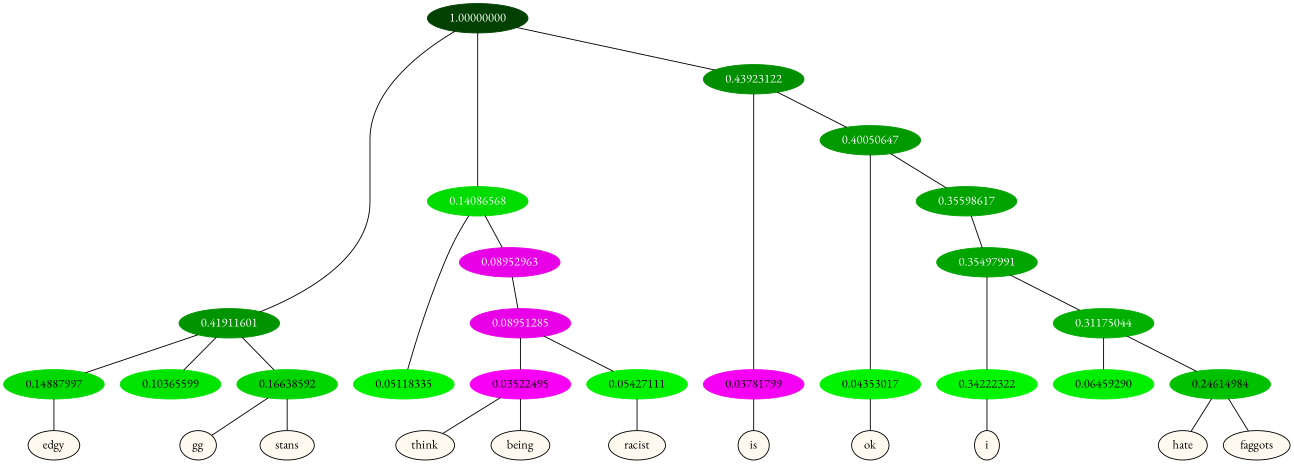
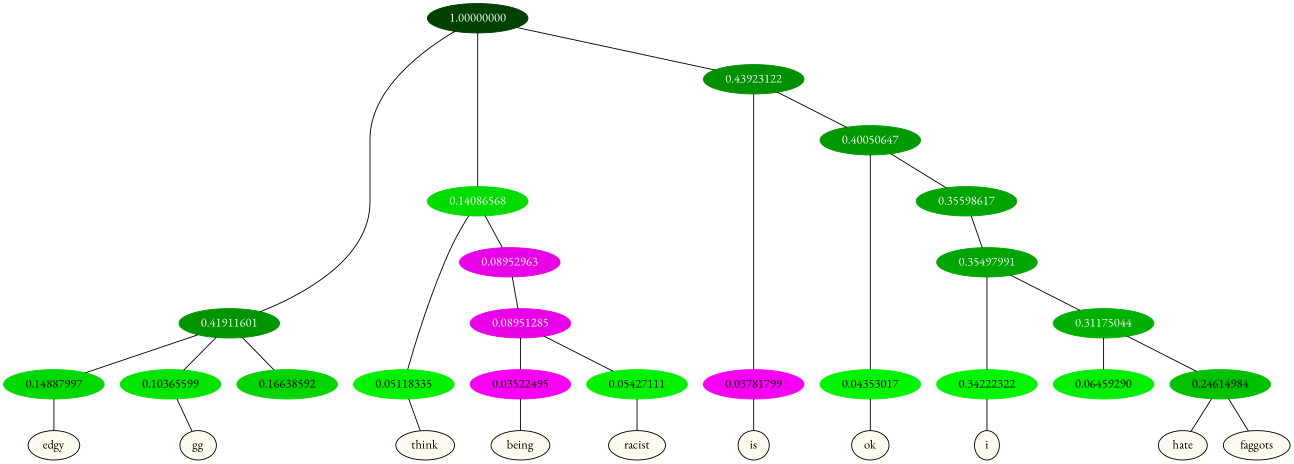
edge "0.03522495" -- "think": now "0.05118335" -- "think"
edge "0.16638592" -- "gg": now "0.10365599" -- "gg"
node "stans": removed
